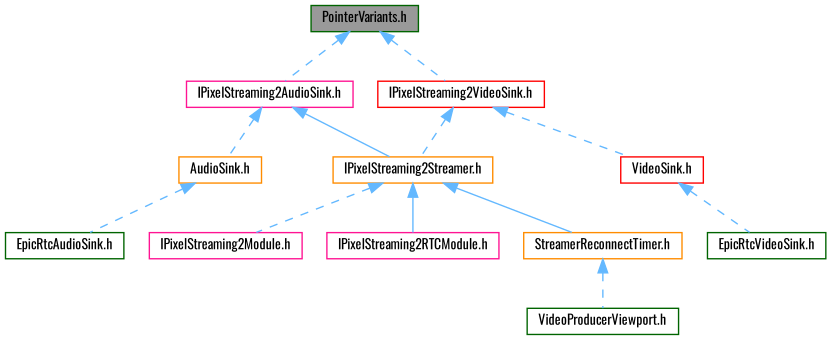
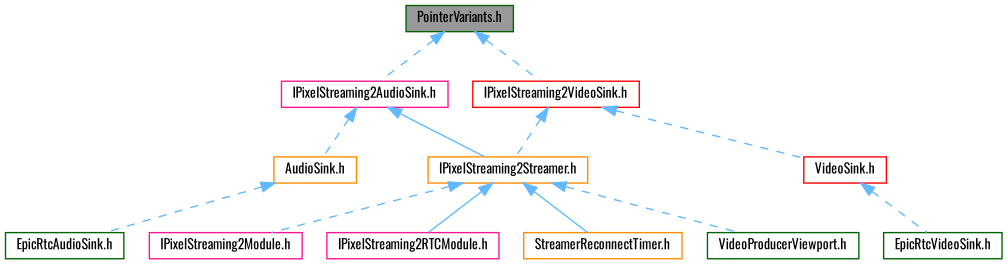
edge "VideoProducerViewport.h" -> "StreamerReconnectTimer.h": now "VideoProducerViewport.h" -> "IPixelStreaming2Streamer.h"
